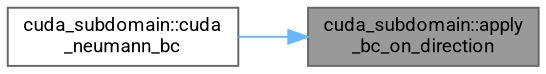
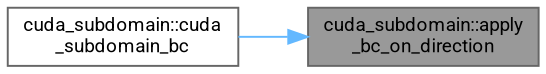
node "cuda_subdomain::cuda _neumann_bc": label "cuda_subdomain::cuda _neumann_bc" -> "cuda_subdomain::cuda _subdomain_bc"
